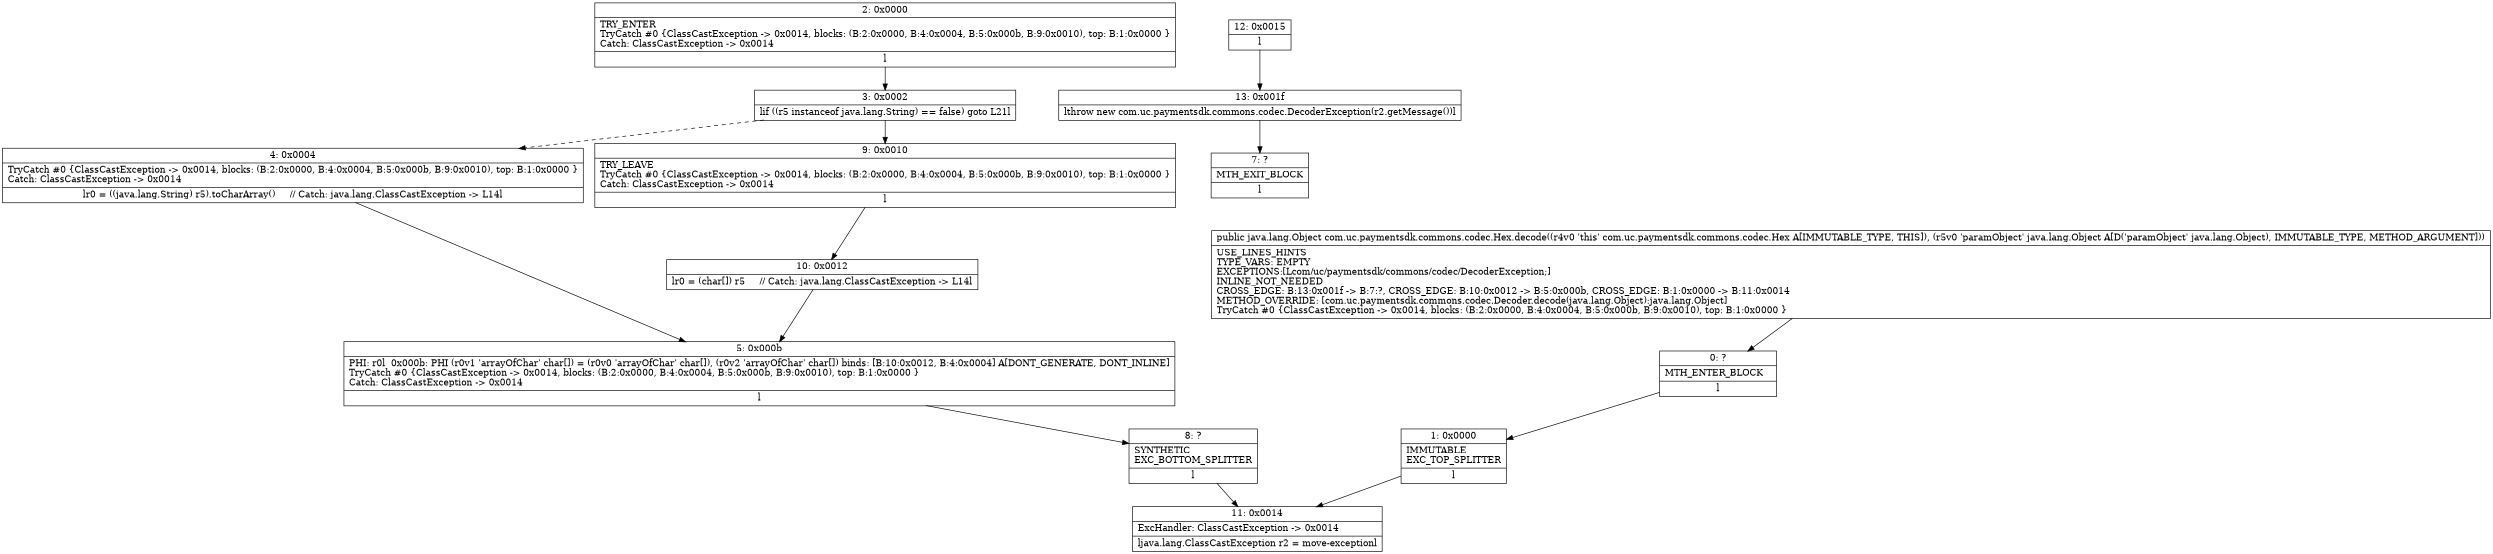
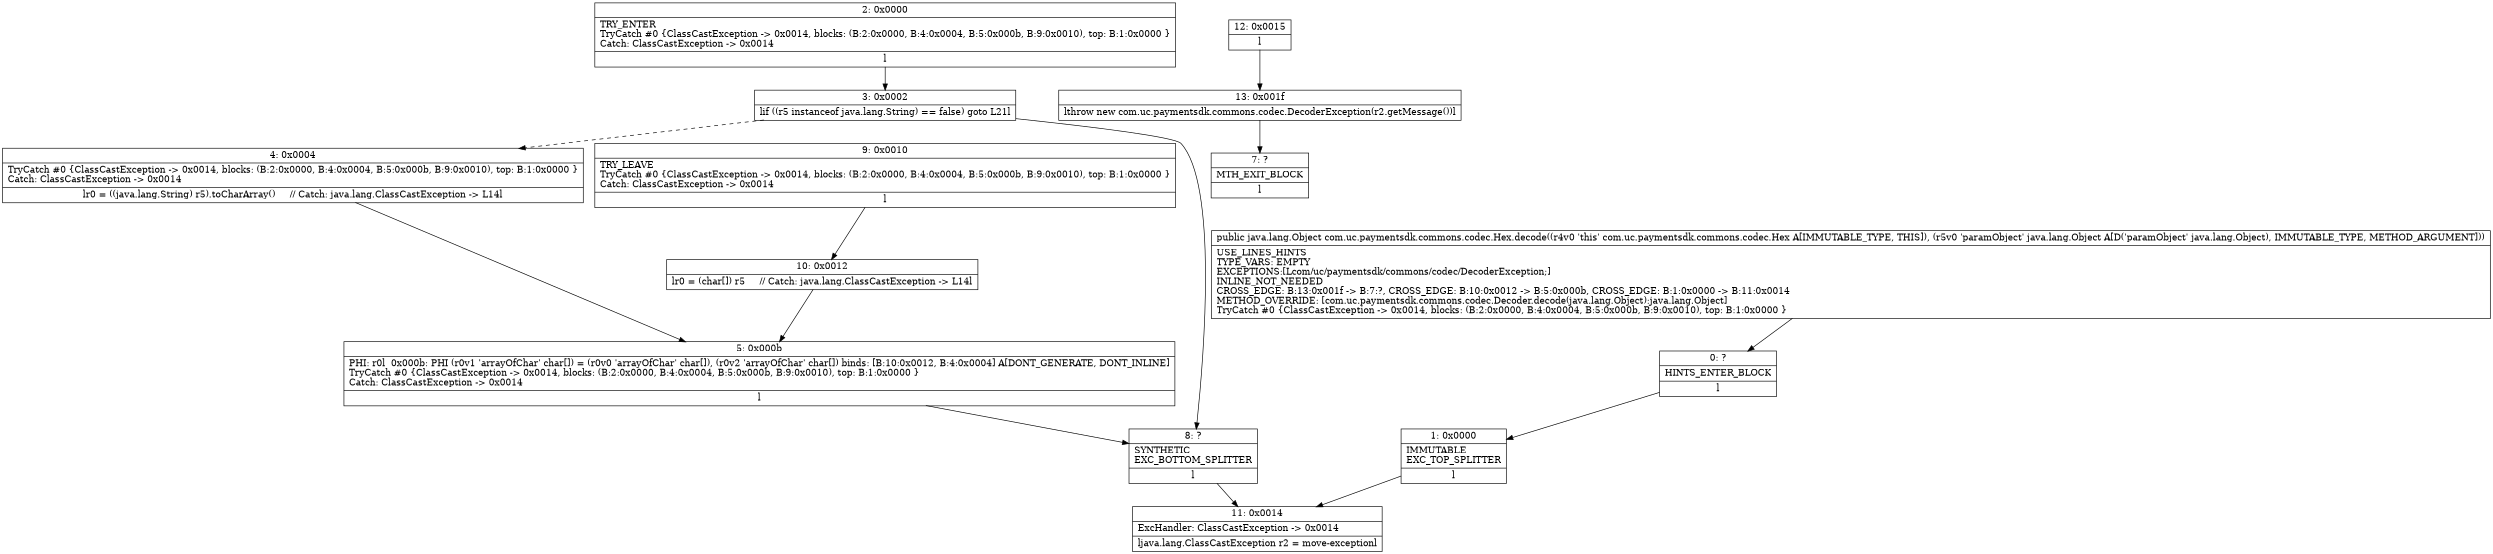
edge "3: 0x0002" -> "9: 0x0010": now "3: 0x0002" -> "8: ?"
node "0: ?": text "MTH_ENTER_BLOCK" -> "HINTS_ENTER_BLOCK"
